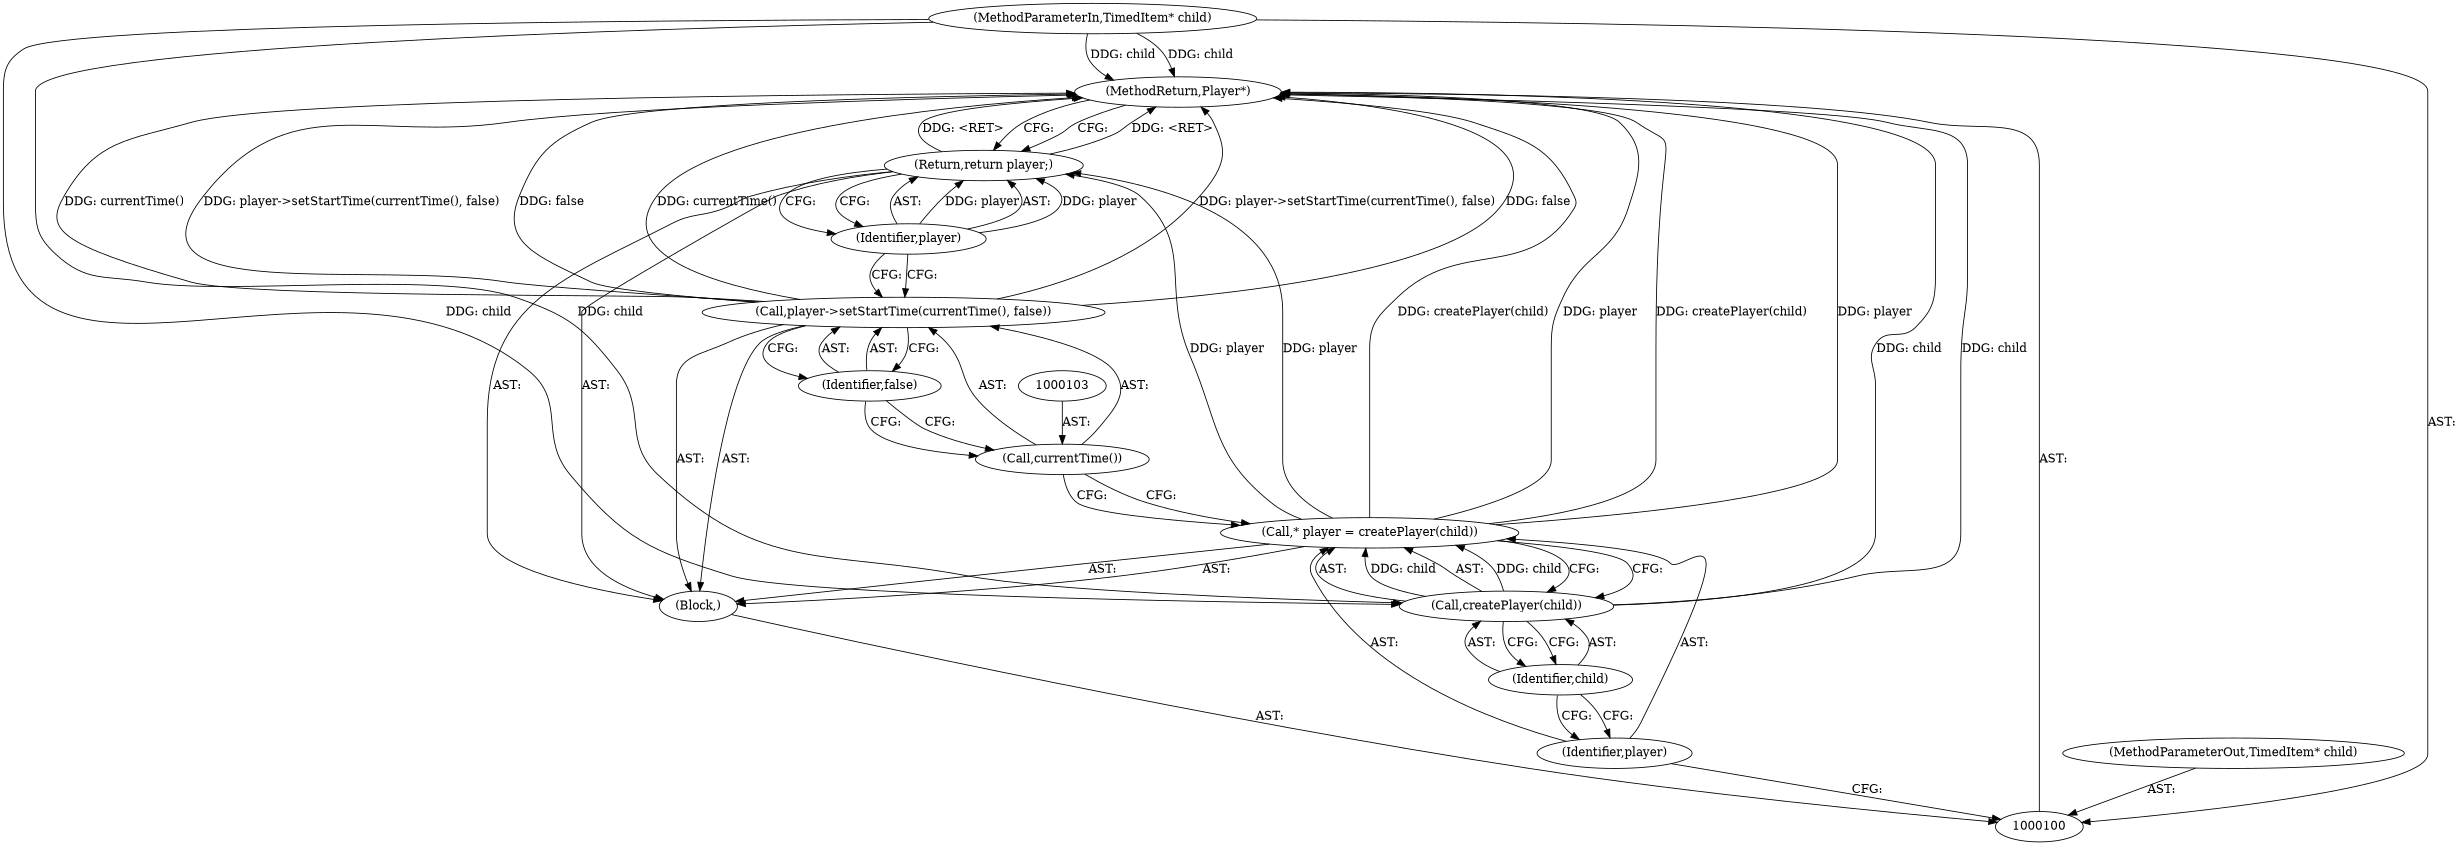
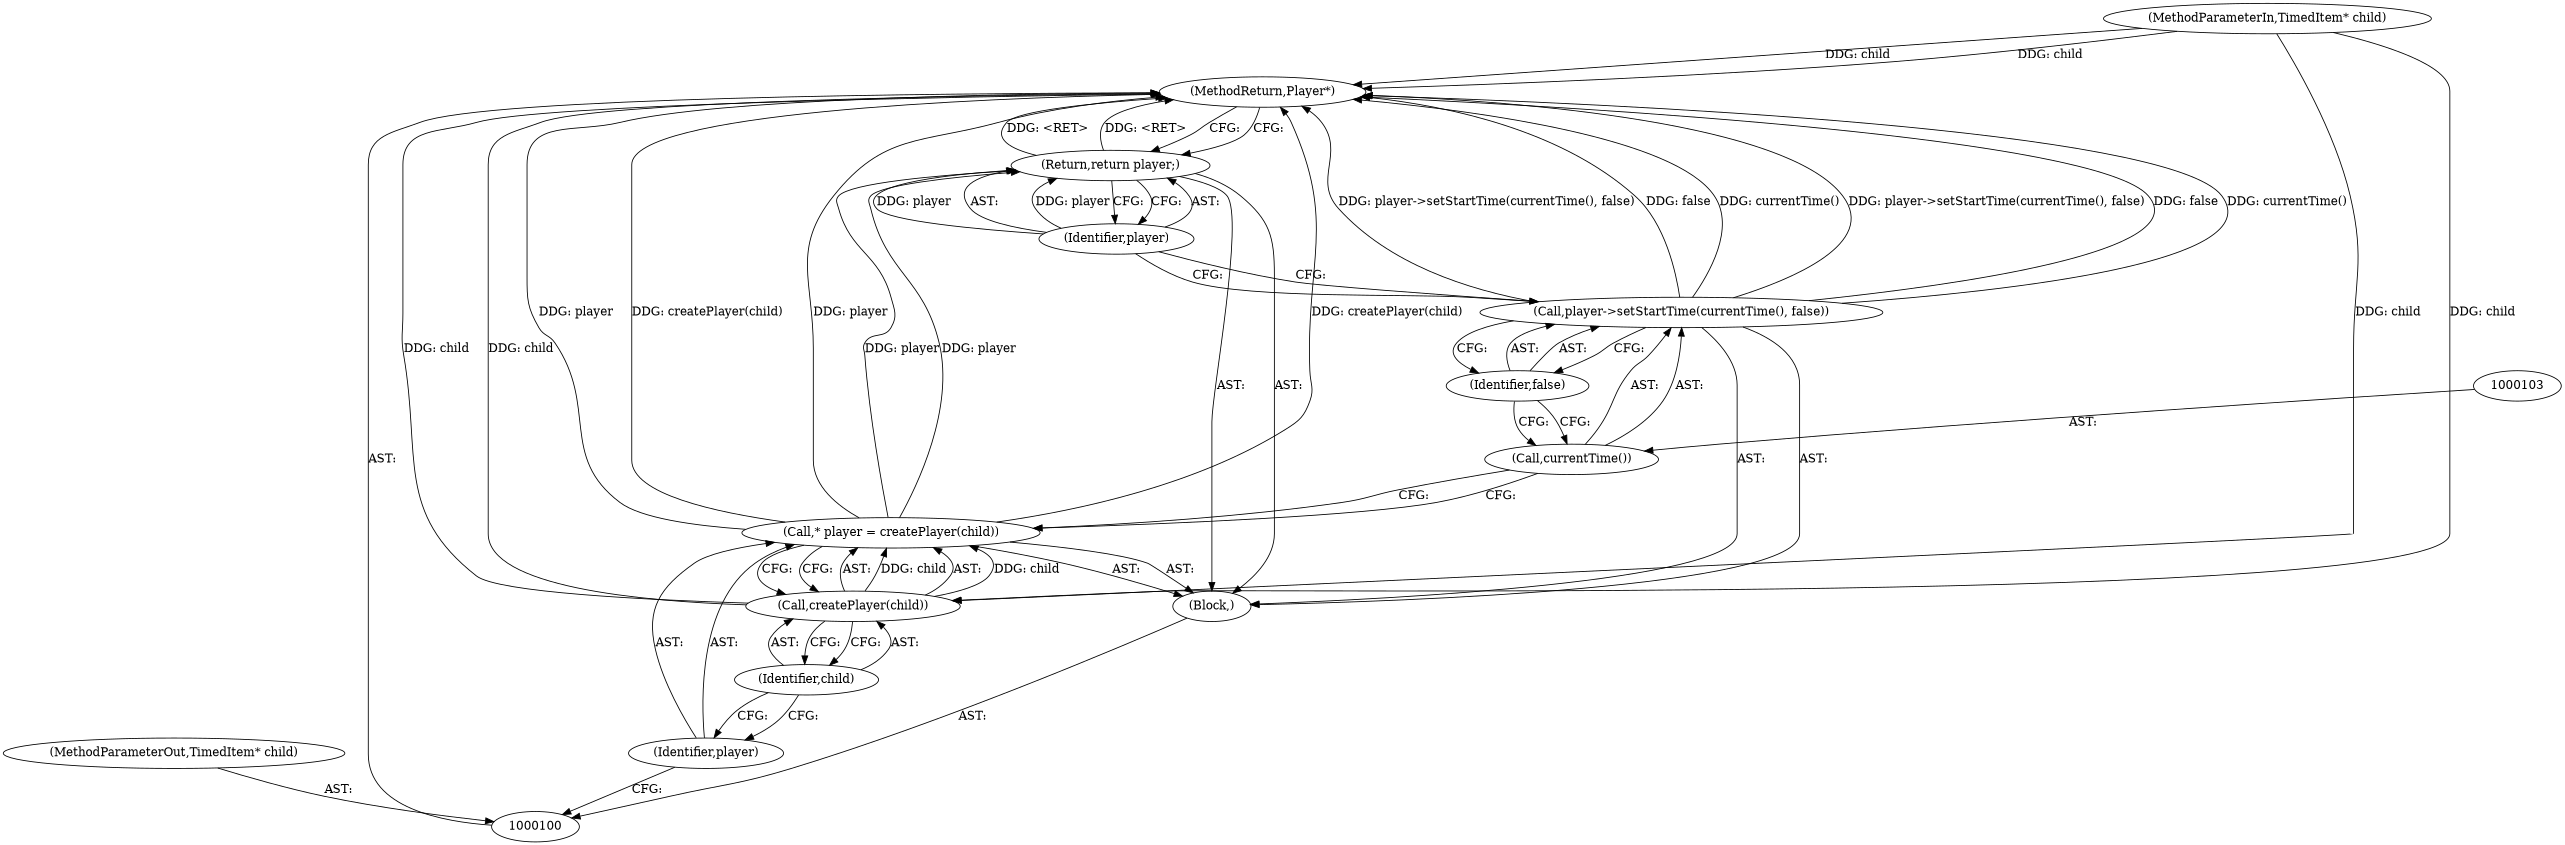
edge "(MethodParameterIn,TimedItem* child)" -> "1000100": removed, label "AST:"
